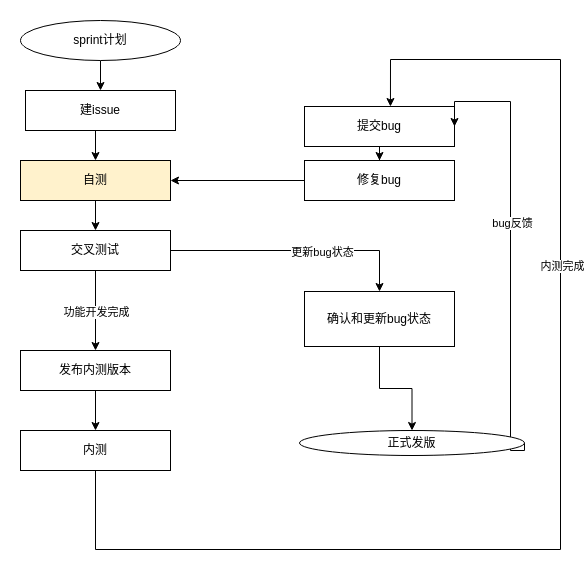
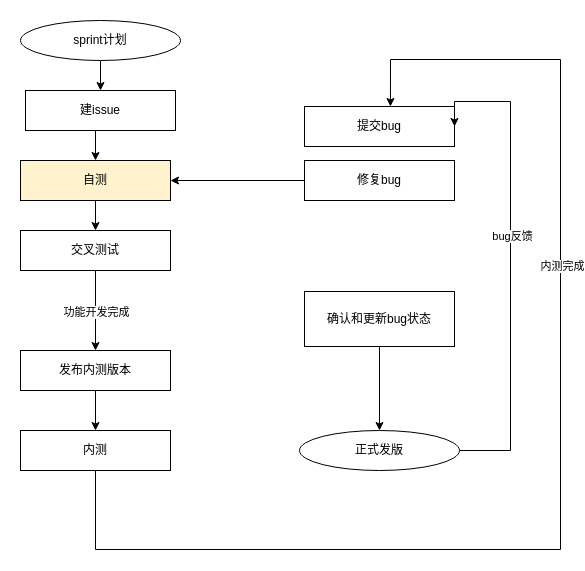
edge "提交bug" -> "修复bug": removed
edge "交叉测试" -> "确认和更新bug状态": removed, label "更新bug状态"
node "正式发版": size 225x25 -> 160x40
